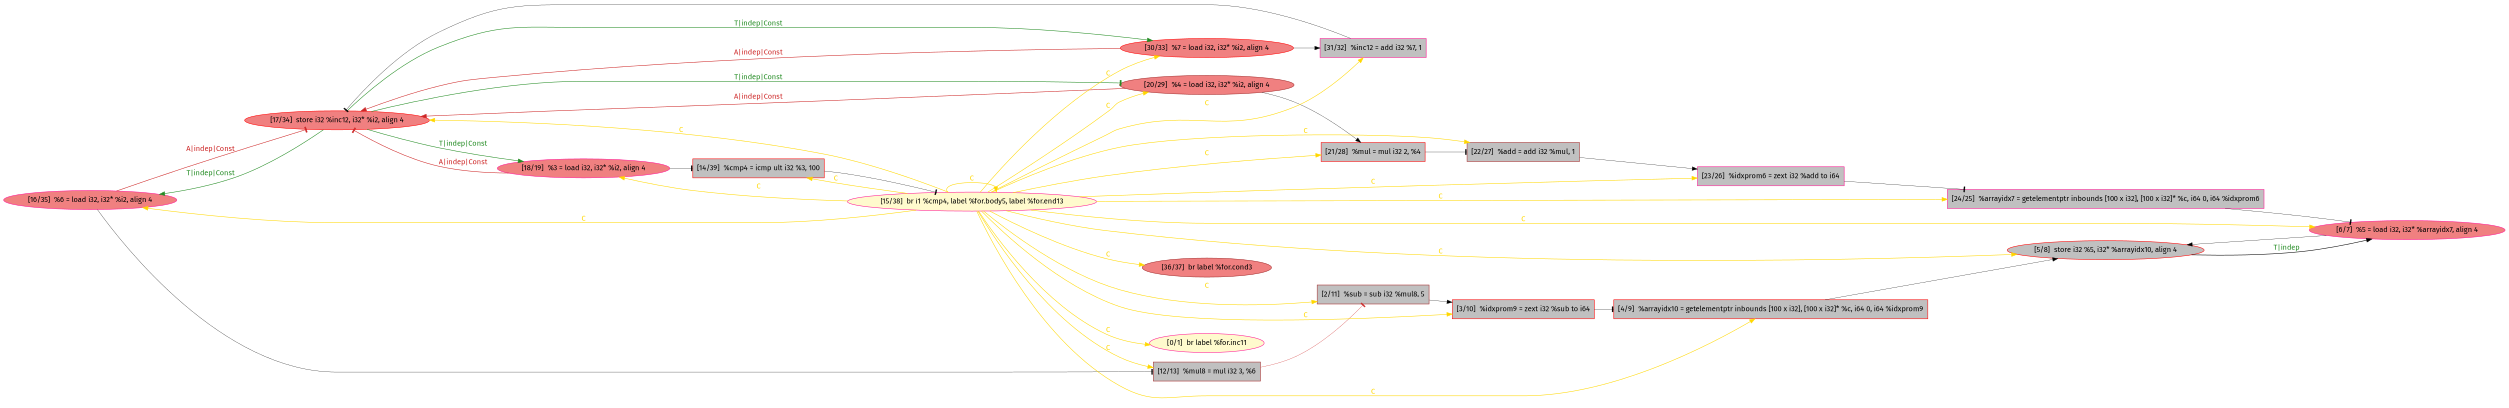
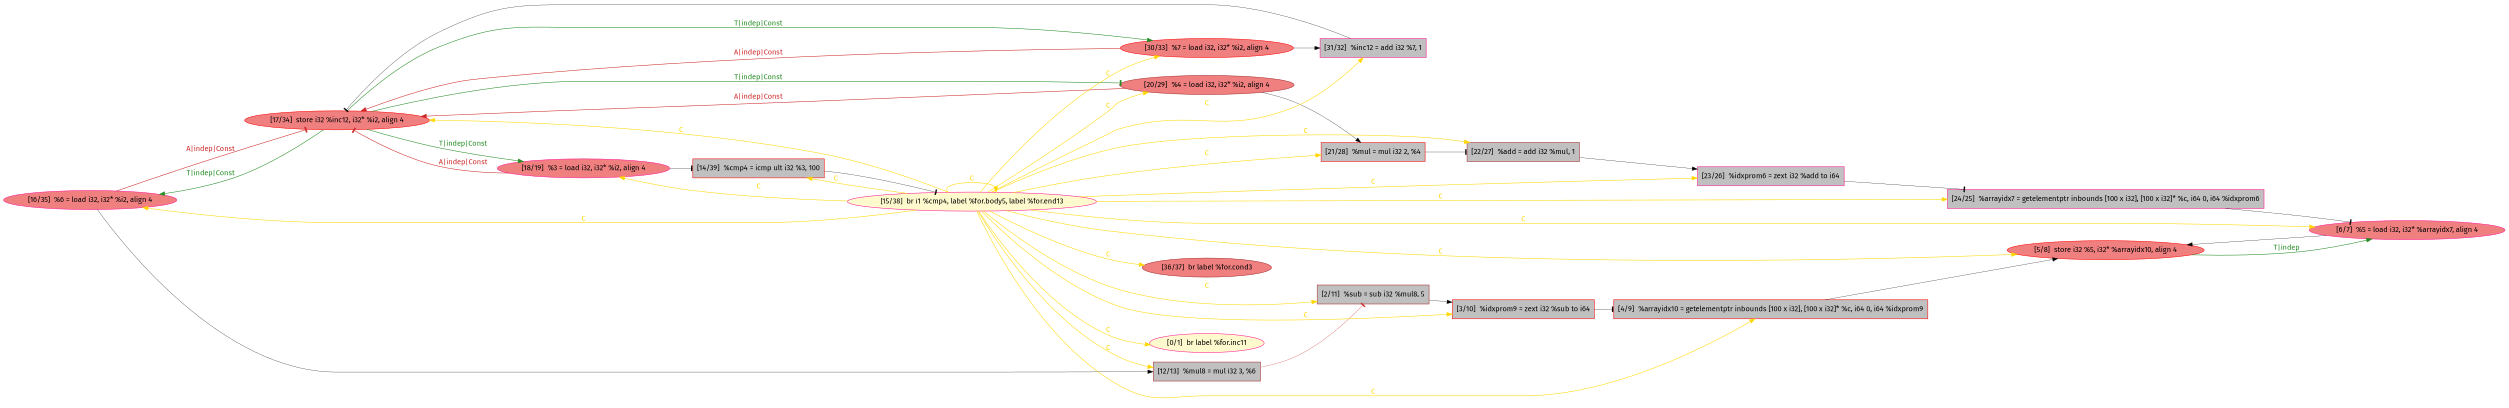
node "[5/8]  store i32 %5, i32* %arrayidx10, align 4": fillcolor grey -> lightcoral
edge "[5/8]  store i32 %5, i32* %arrayidx10, align 4" -> "[6/7]  %5 = load i32, i32* %arrayidx7, align 4": color black -> forestgreen
edge "[16/35]  %6 = load i32, i32* %i2, align 4" -> "[12/13]  %mul8 = mul i32 3, %6": arrowhead tee -> normal
